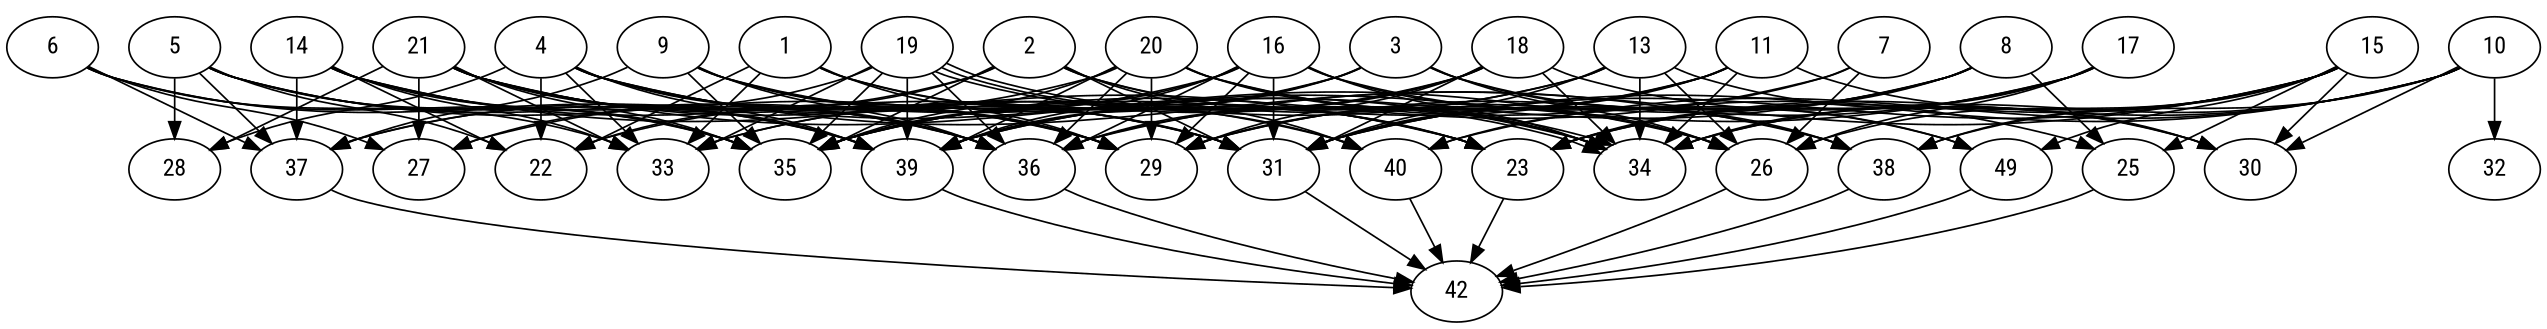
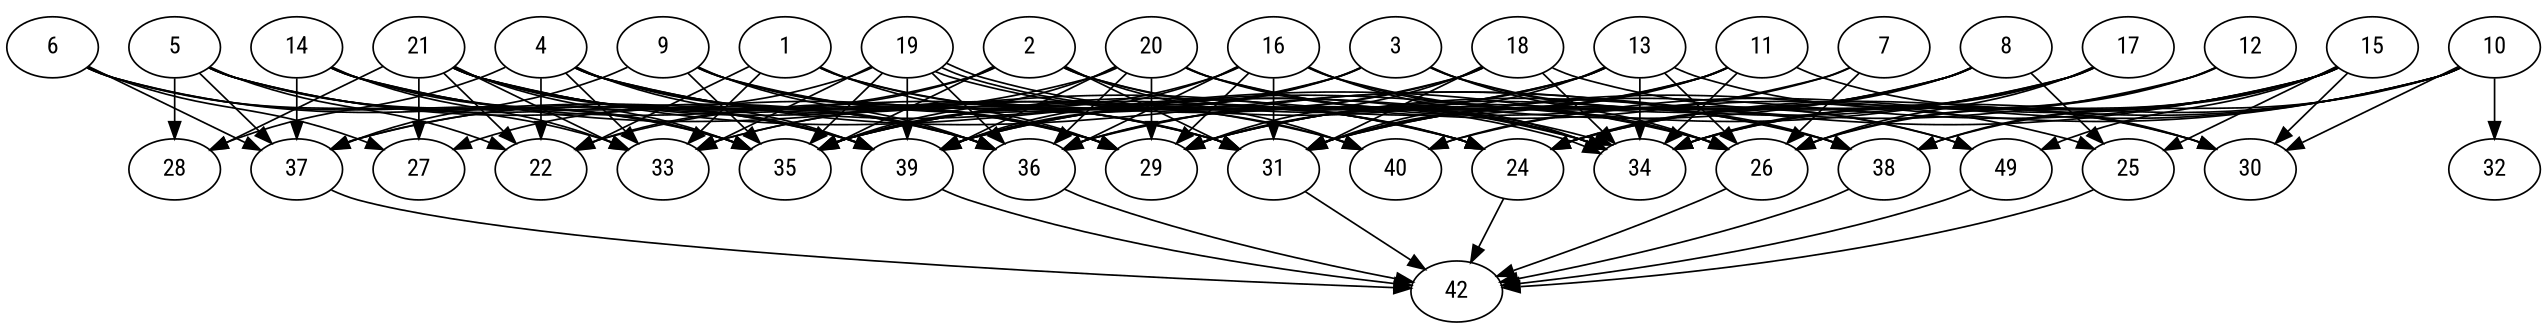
node "12": added
edge "14" -> "22": now "21" -> "22"
edge "18" -> "36": now "13" -> "36"
edge "16" -> "27": removed
node "23": label "23" -> "24"
edge "40" -> "42": removed
